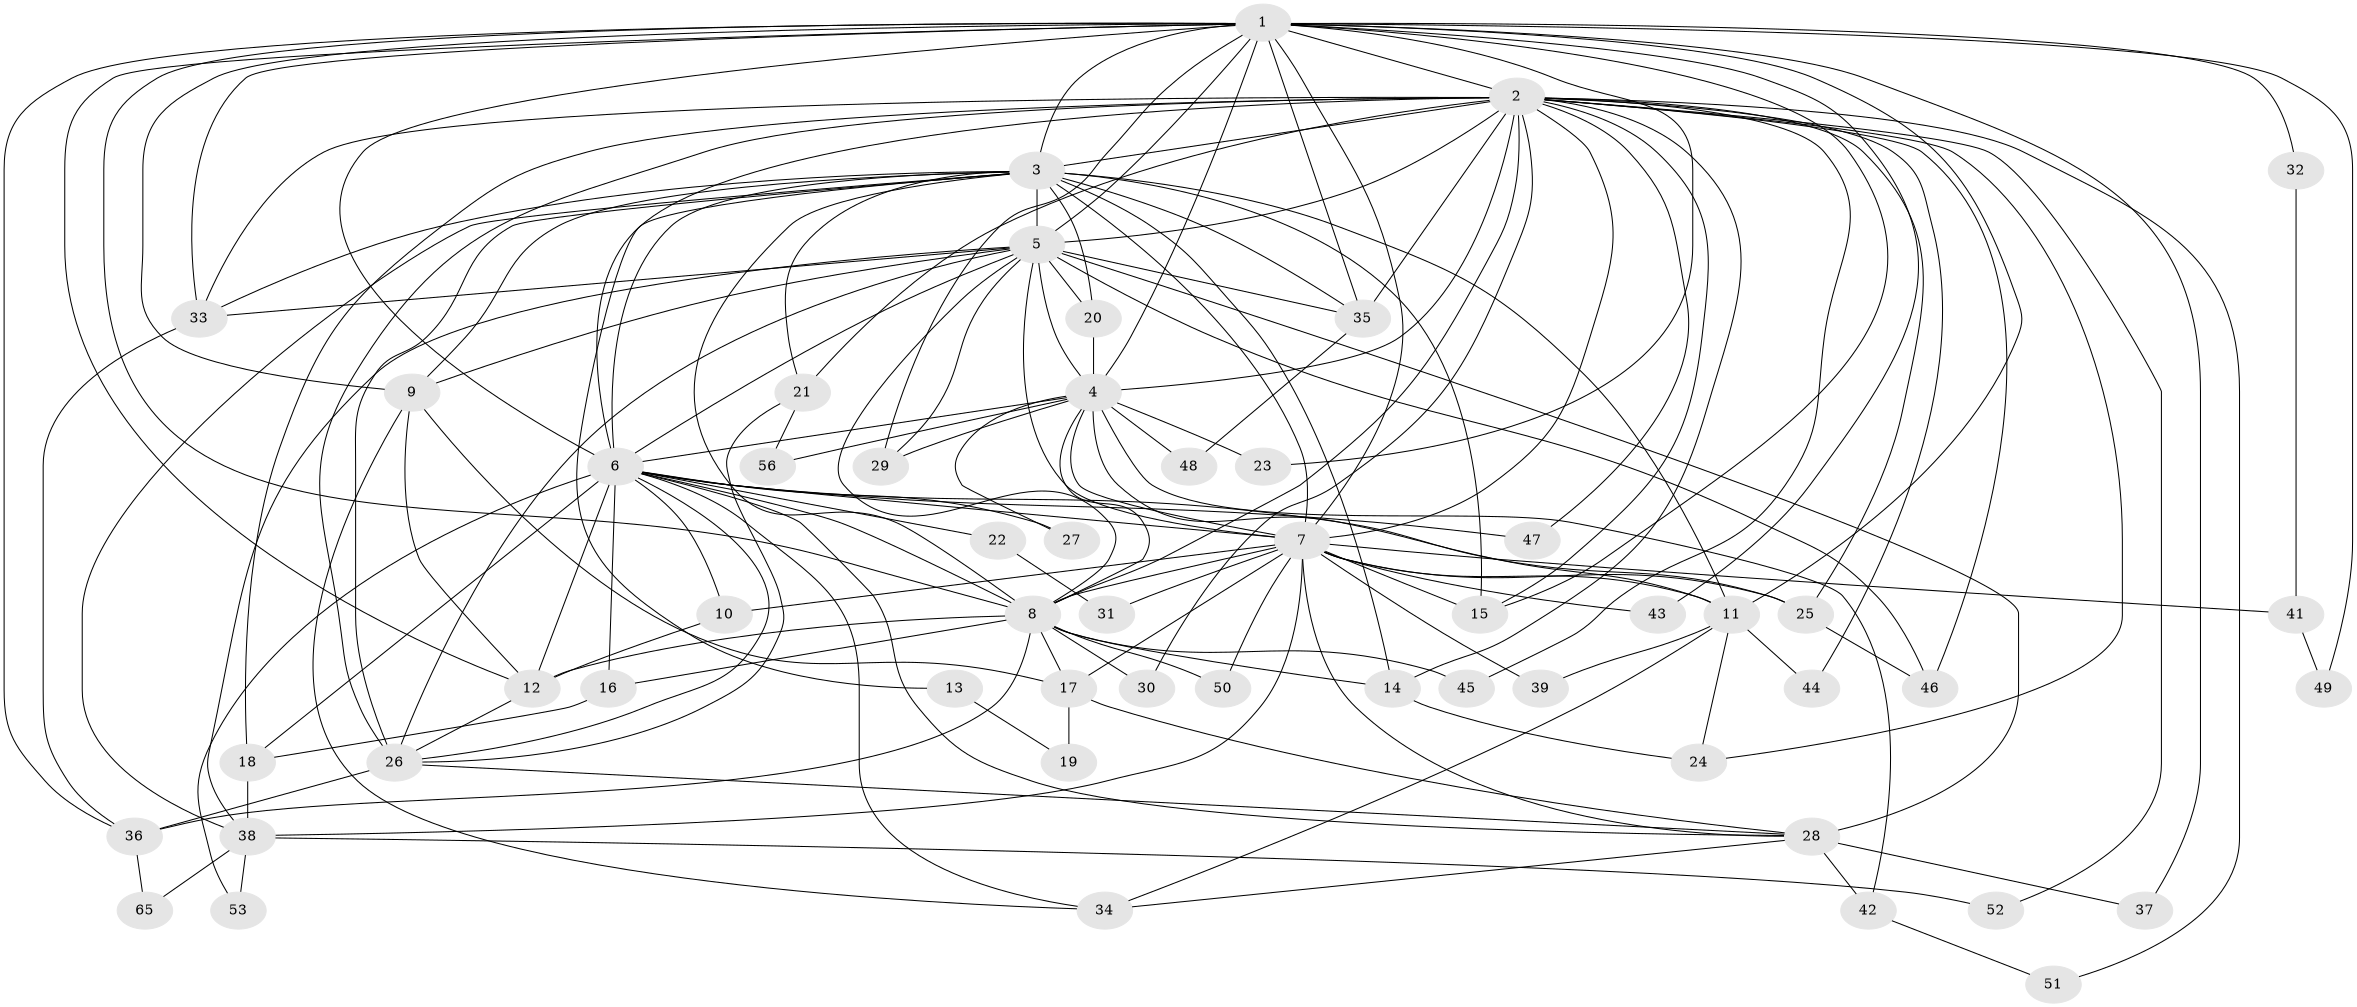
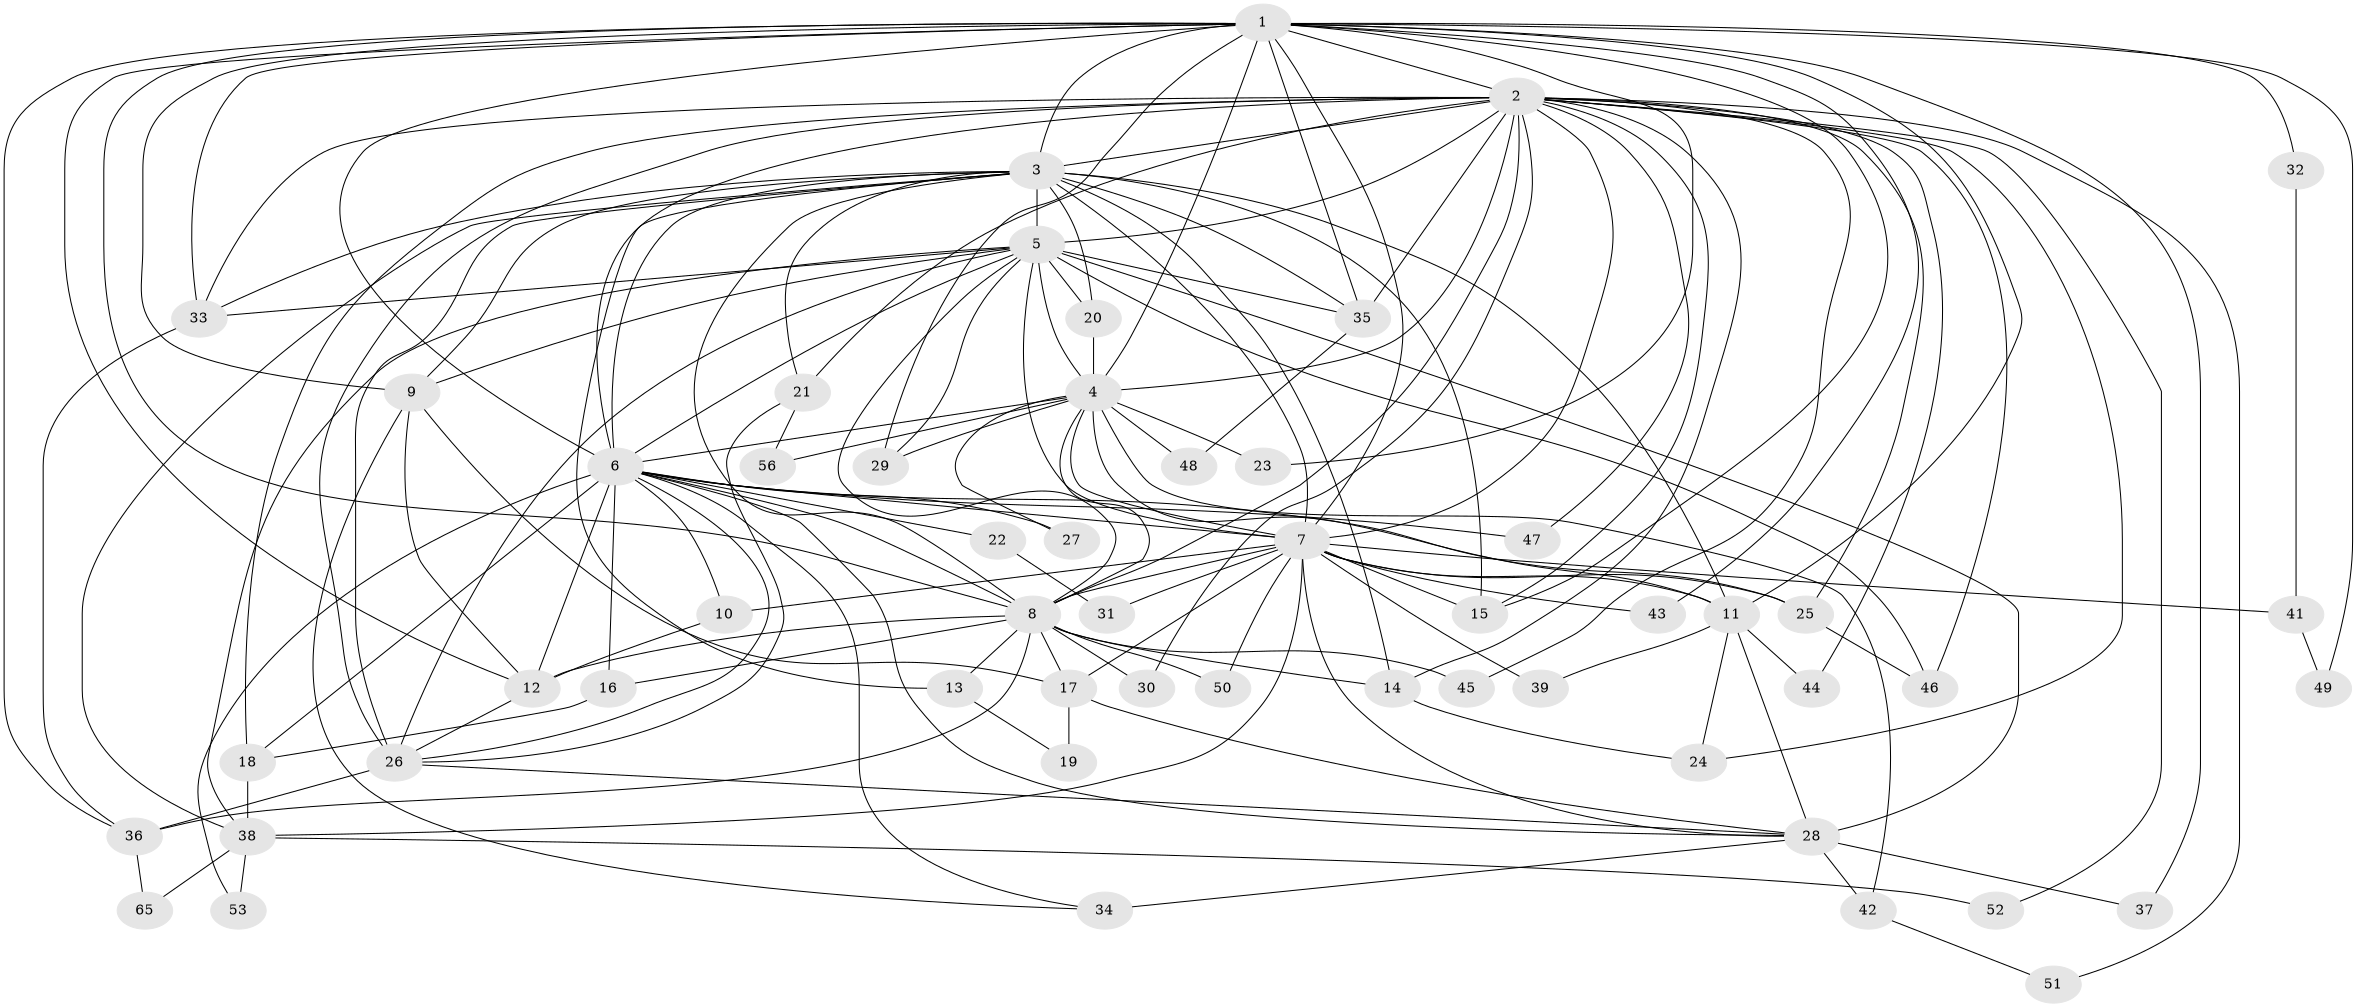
edge "1" -- "5": removed
edge "8" -- "13": added
edge "11" -- "34": now "11" -- "28"
